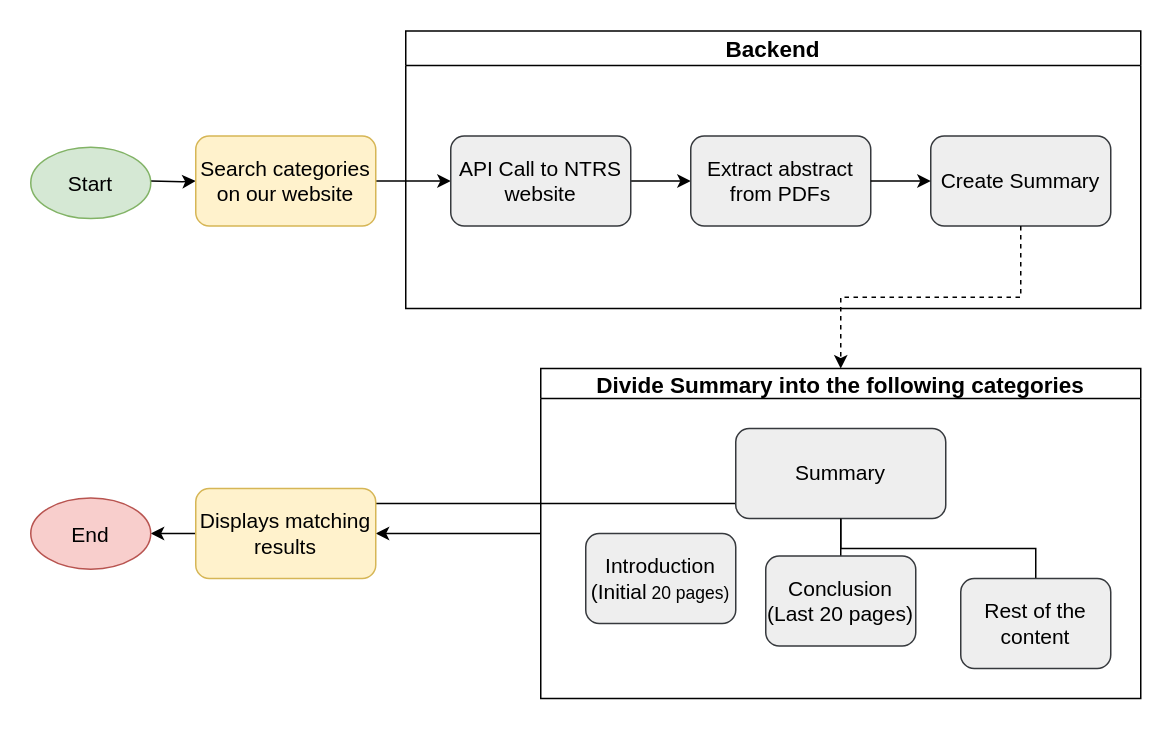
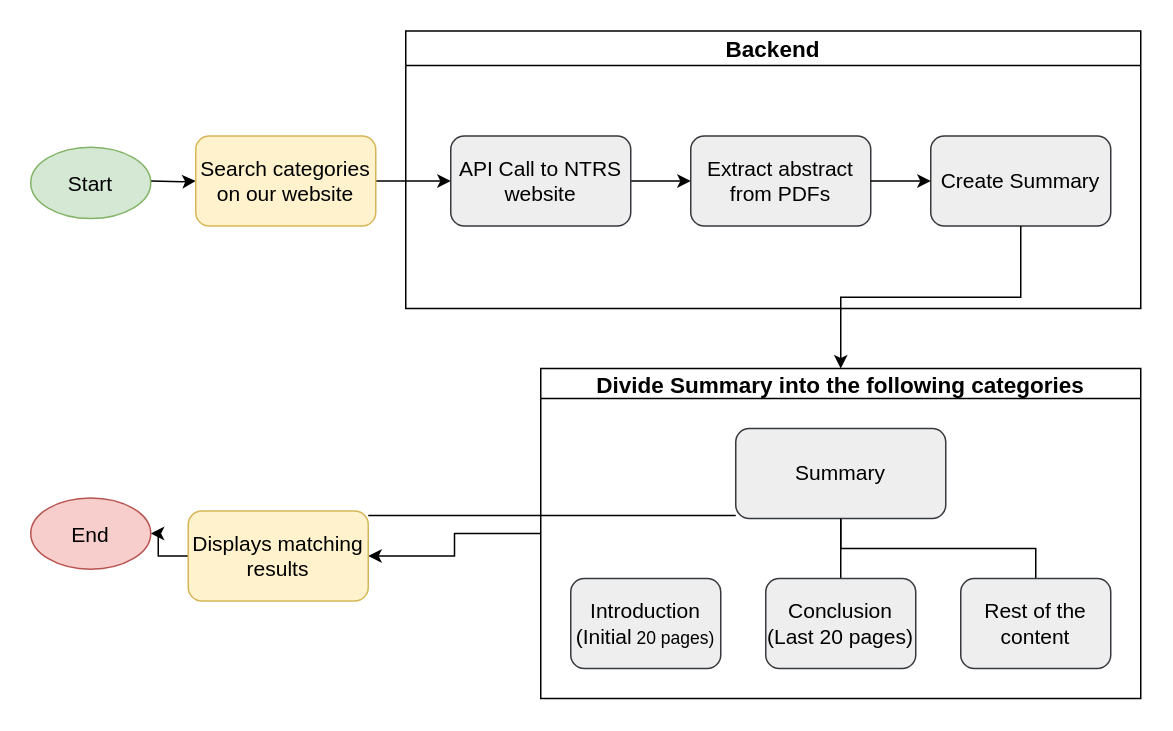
edge "Create Summary" -> "Divide Summary into the following categories": style dashed -> solid
node "Displays matching results": moved (286, 533) -> (278, 556)
node "Introduction (Initial 20 pages)": moved (661, 578) -> (646, 623)
node "Conclusion (Last 20 pages)": moved (841, 601) -> (841, 623)
